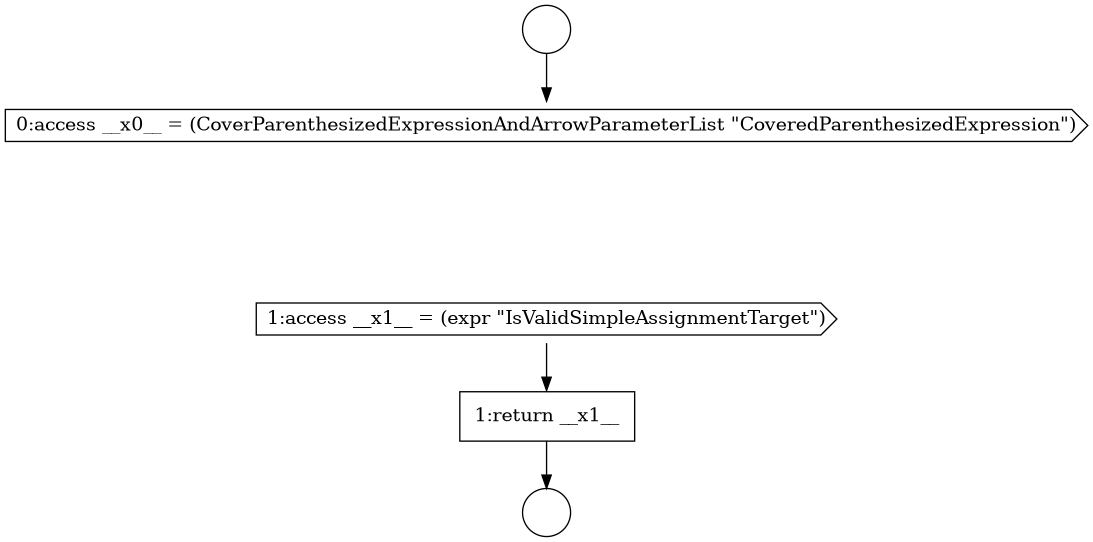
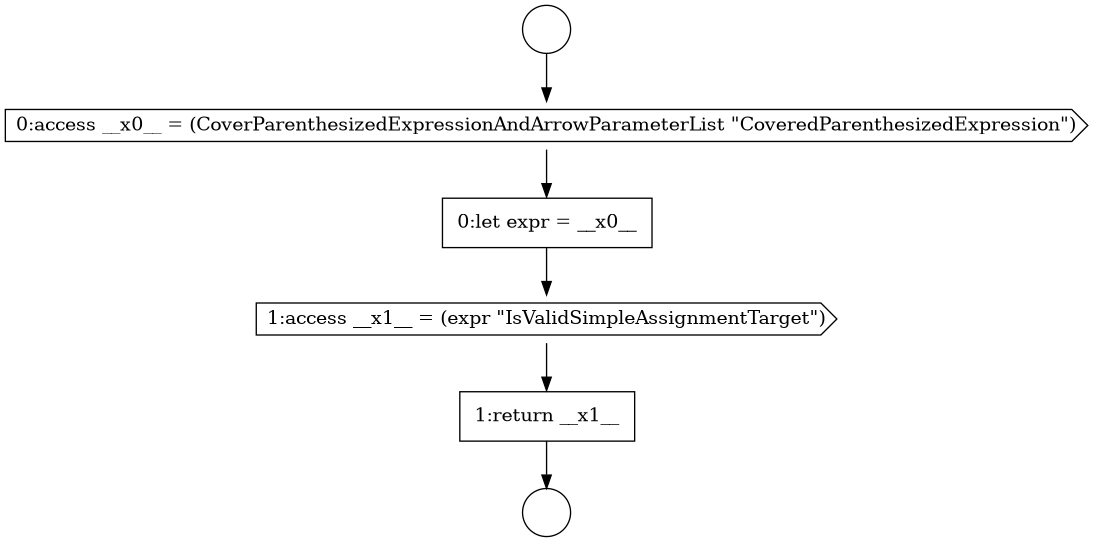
node "0:let expr = __x0__": added
